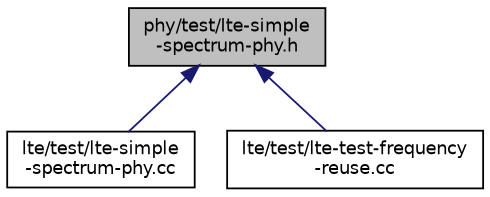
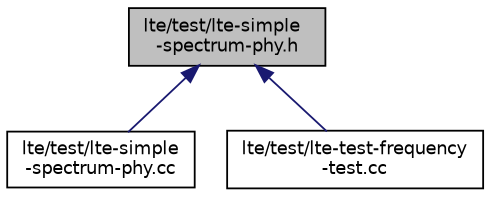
node "phy/test/lte-simple -spectrum-phy.h": label "phy/test/lte-simple -spectrum-phy.h" -> "lte/test/lte-simple -spectrum-phy.h"
node "lte/test/lte-test-frequency -reuse.cc": label "lte/test/lte-test-frequency -reuse.cc" -> "lte/test/lte-test-frequency -test.cc"
